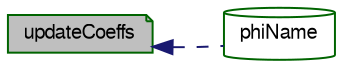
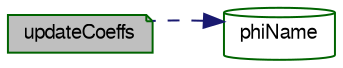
edge "phiName" -> "updateCoeffs": reversed
